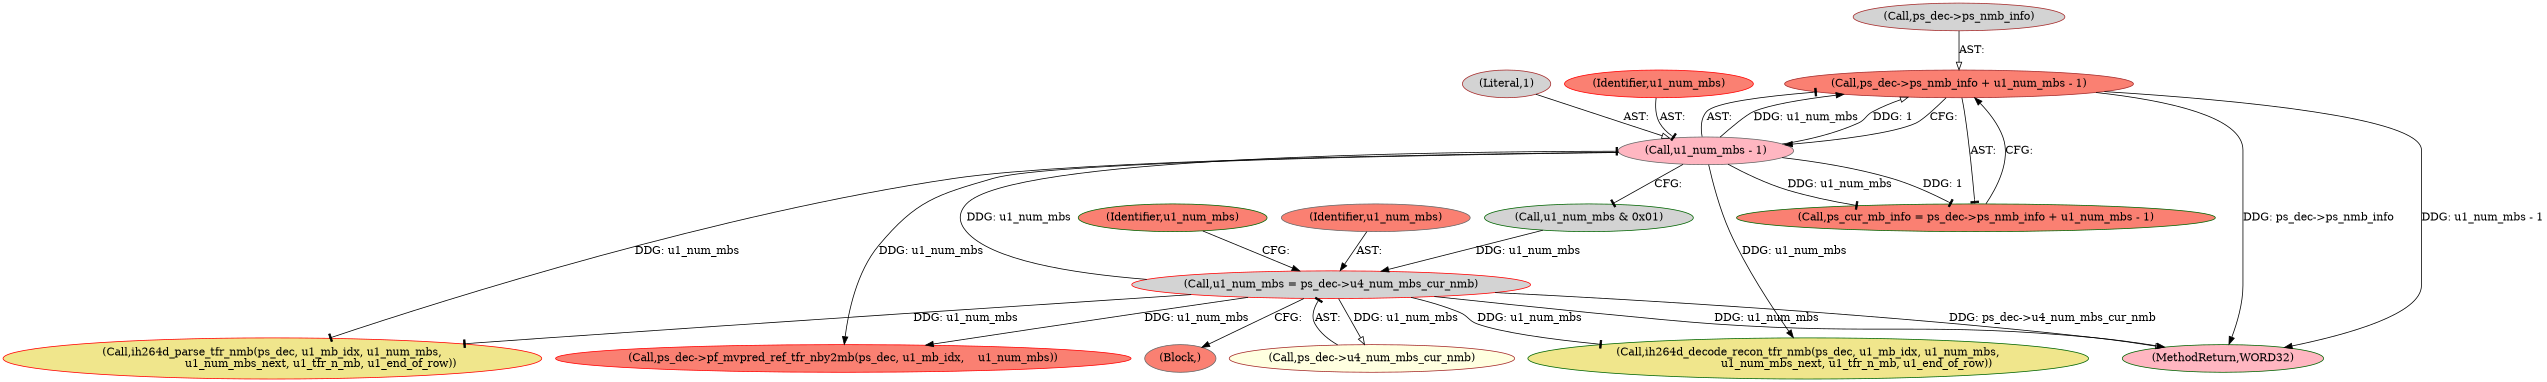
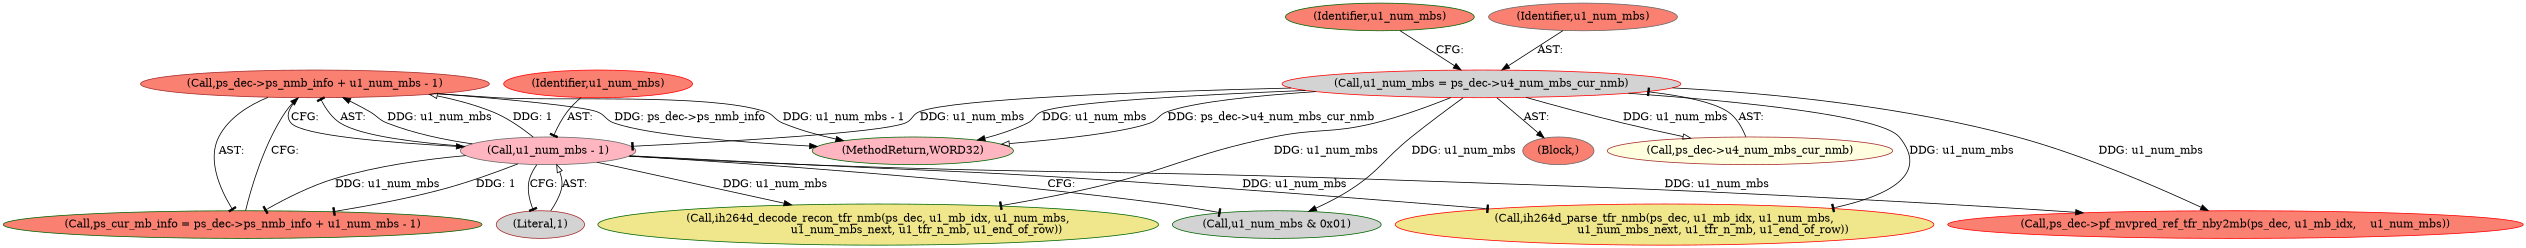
node "(Call,ps_dec->ps_nmb_info)": removed
edge "(Call,u1_num_mbs - 1)" -> "(Literal,1)": added, label "CFG:"
edge "(Call,u1_num_mbs & 0x01)" -> "(Call,u1_num_mbs = ps_dec->u4_num_mbs_cur_nmb)": reversed
edge "(Call,u1_num_mbs = ps_dec->u4_num_mbs_cur_nmb)" -> "(Block,)": label "CFG: " -> "AST: "
